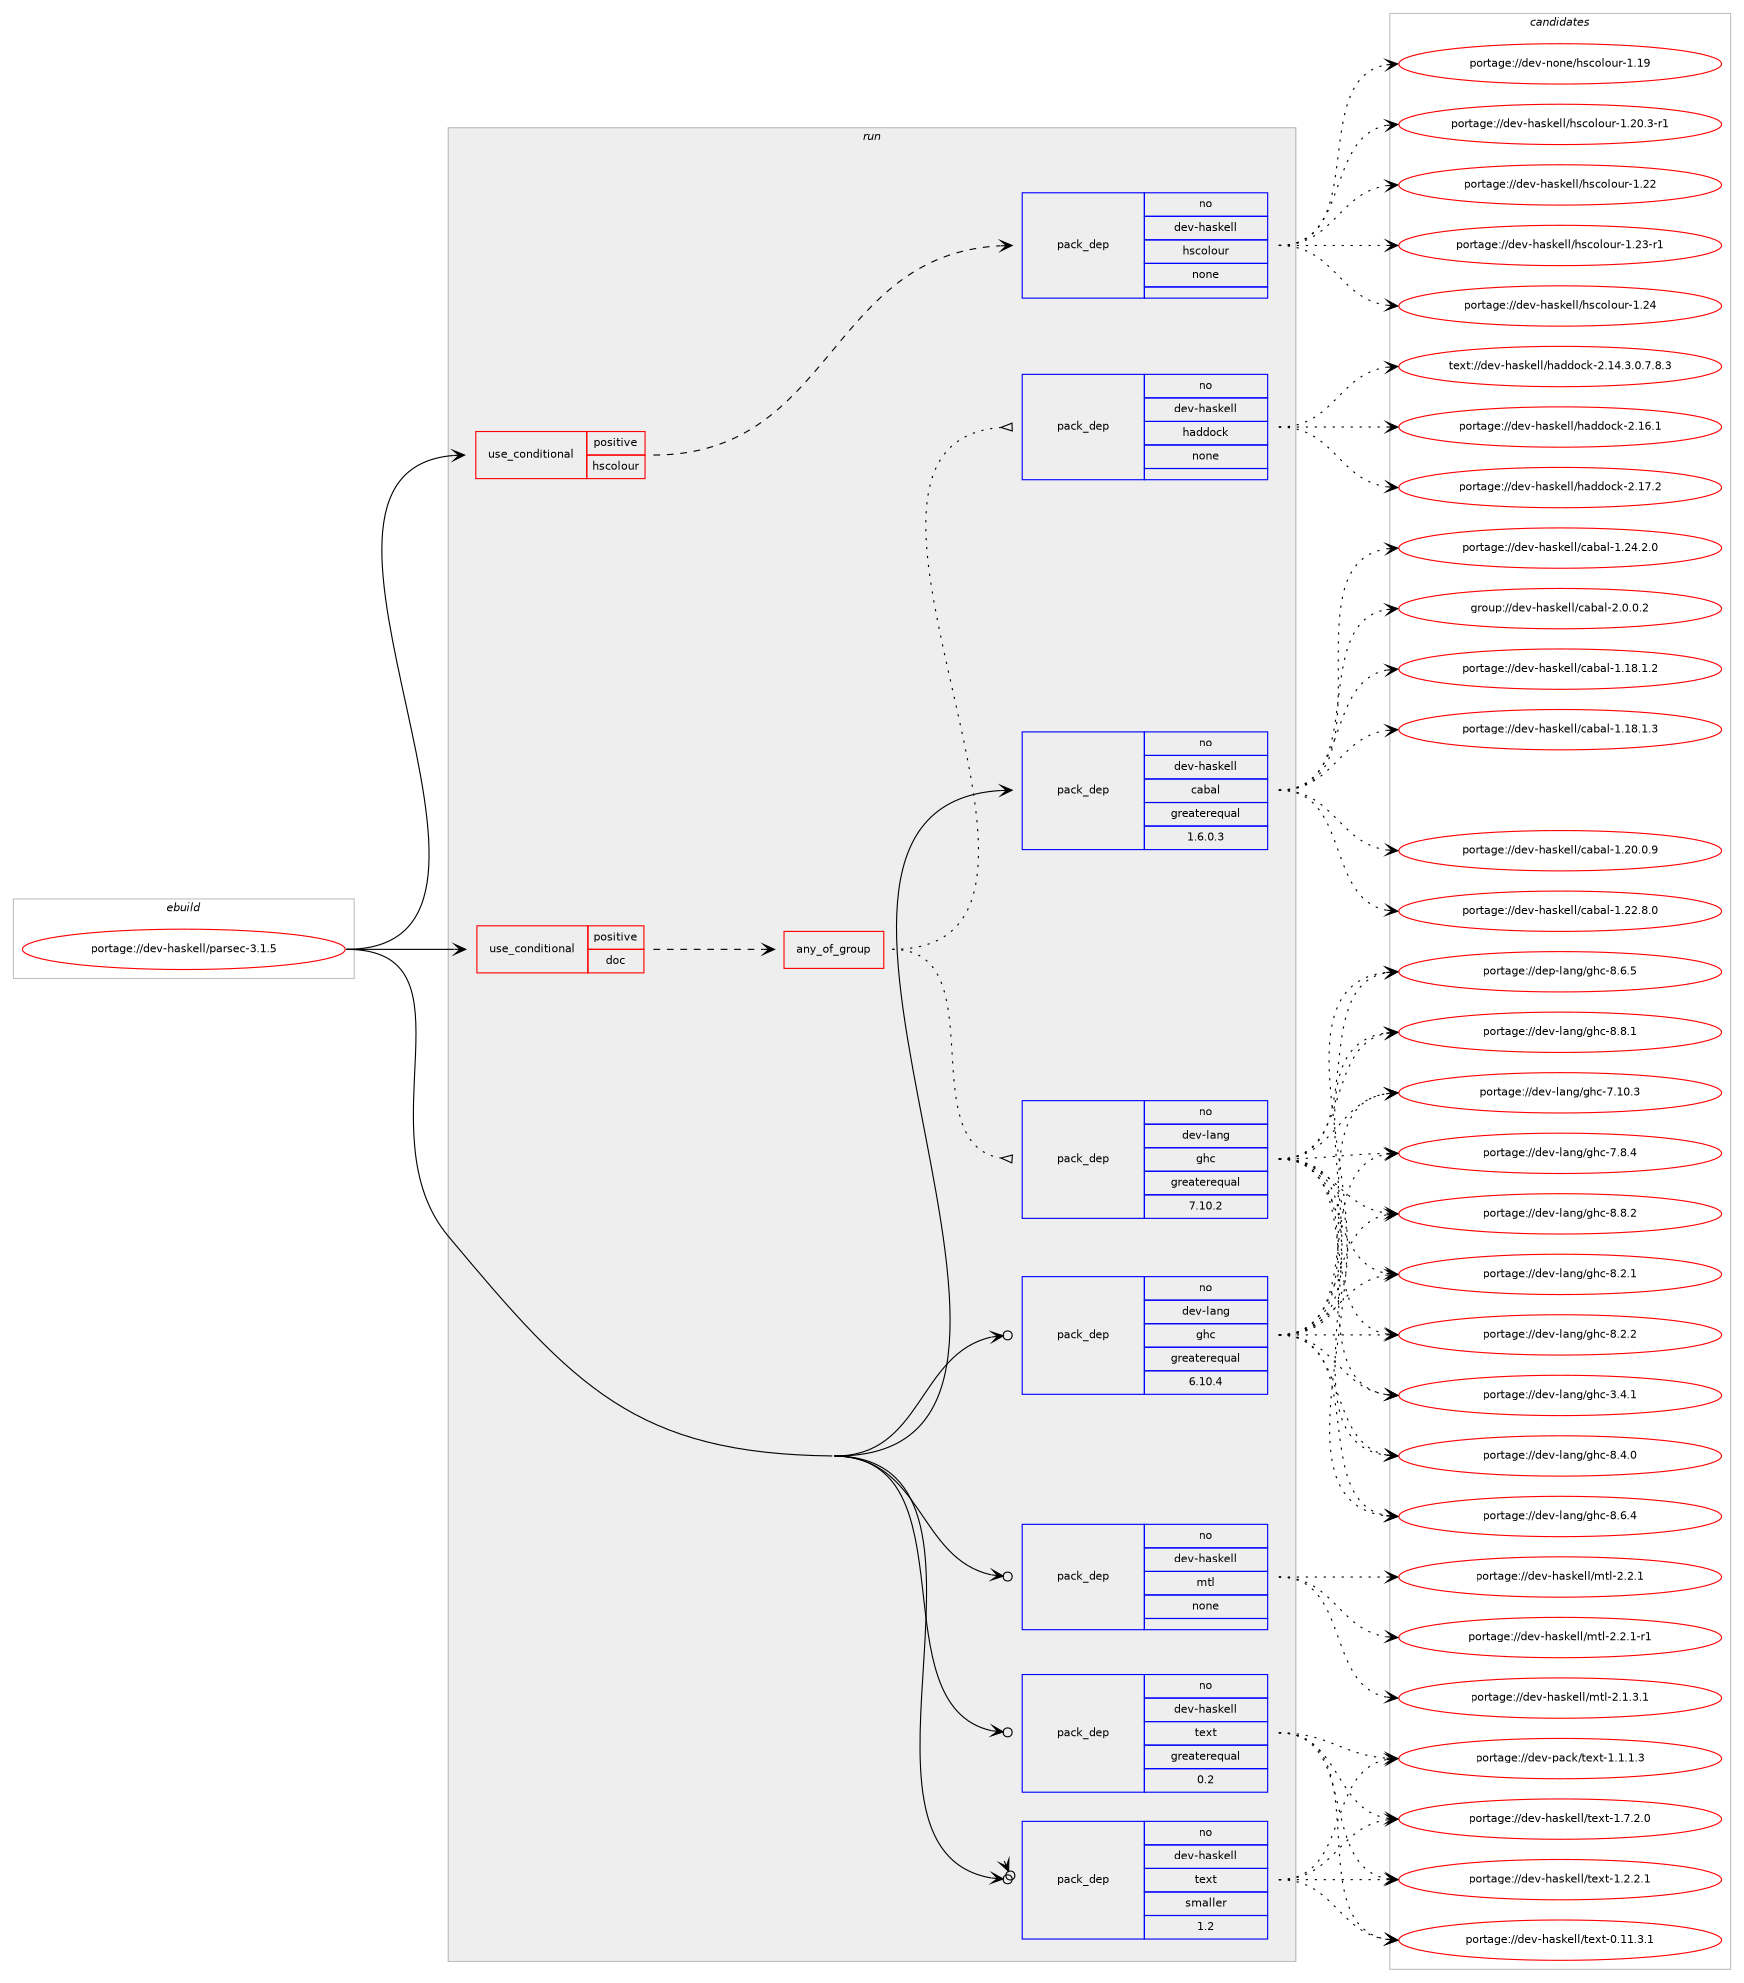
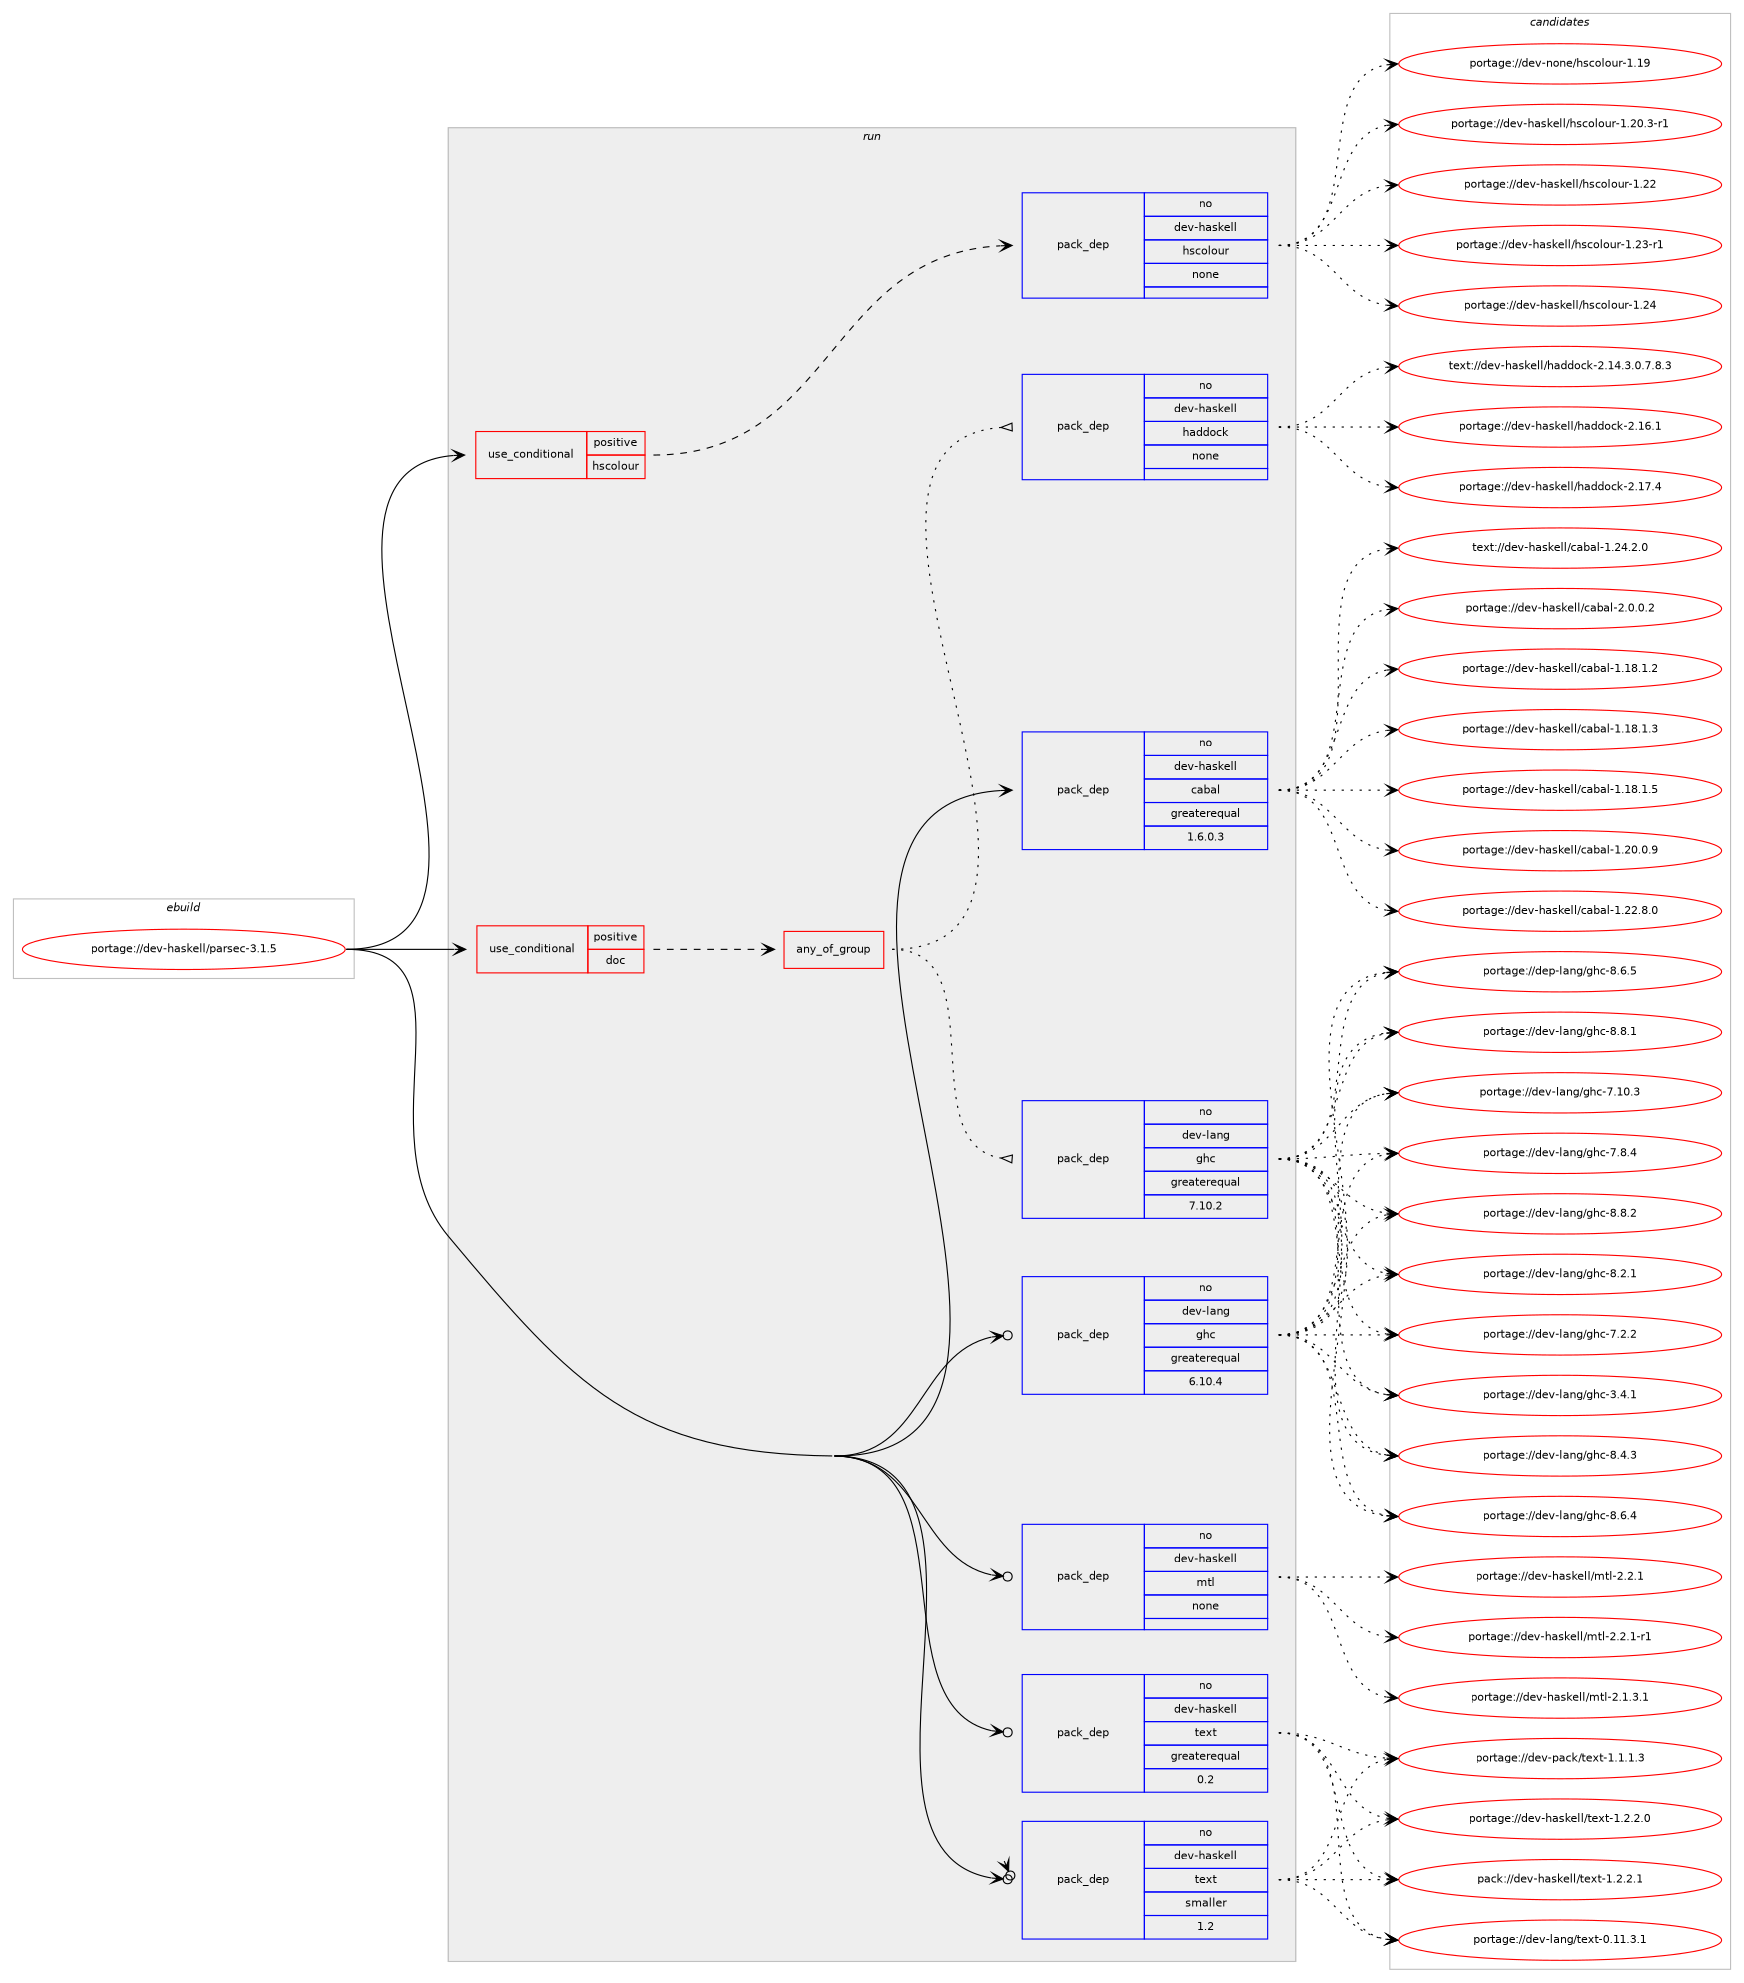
node "portage://dev-haskell/haddock-2.17.2": label "portage://dev-haskell/haddock-2.17.2" -> "portage://dev-haskell/haddock-2.17.4"
node "portage://dev-haskell/cabal-1.24.2.0": label "portage://dev-haskell/cabal-1.24.2.0" -> "text://dev-haskell/cabal-1.24.2.0"
node "group://dev-haskell/cabal-2.0.0.2": label "group://dev-haskell/cabal-2.0.0.2" -> "portage://dev-haskell/cabal-2.0.0.2"
node "portage://dev-haskell/cabal-1.18.1.5": added
node "portage://dev-lang/ghc-8.2.2": label "portage://dev-lang/ghc-8.2.2" -> "portage://dev-lang/ghc-7.2.2"
node "portage://dev-lang/ghc-8.4.0": label "portage://dev-lang/ghc-8.4.0" -> "portage://dev-lang/ghc-8.4.3"
node "portage://dev-haskell/text-1.7.2.0": label "portage://dev-haskell/text-1.7.2.0" -> "portage://dev-haskell/text-1.2.2.0"
node "portage://dev-haskell/text-1.2.2.1": label "portage://dev-haskell/text-1.2.2.1" -> "pack://dev-haskell/text-1.2.2.1"
node "portage://dev-haskell/text-0.11.3.1": label "portage://dev-haskell/text-0.11.3.1" -> "portage://dev-lang/text-0.11.3.1"
